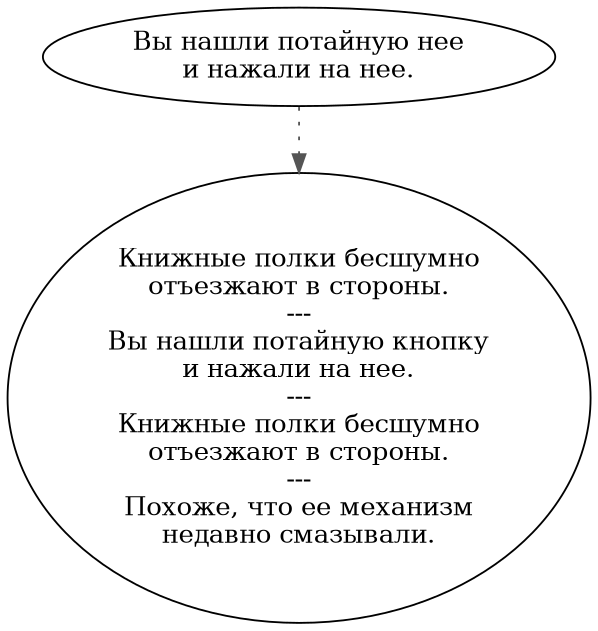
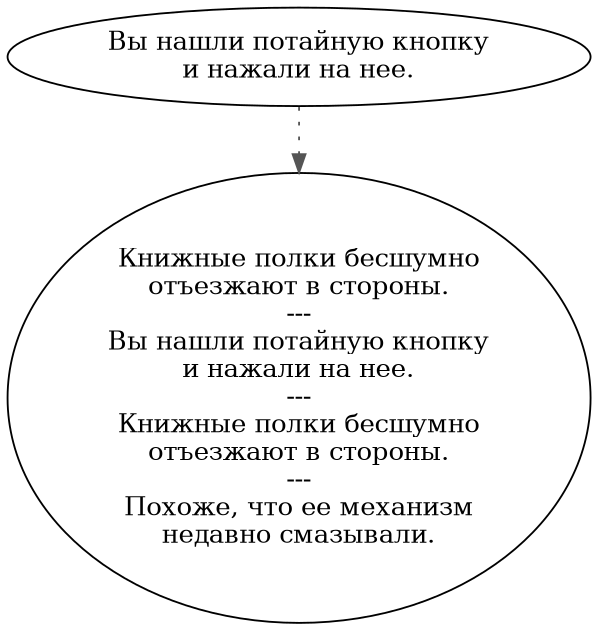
node "Вы нашли потайную нее и нажали на нее.": label "Вы нашли потайную нее и нажали на нее." -> "Вы нашли потайную кнопку и нажали на нее."
